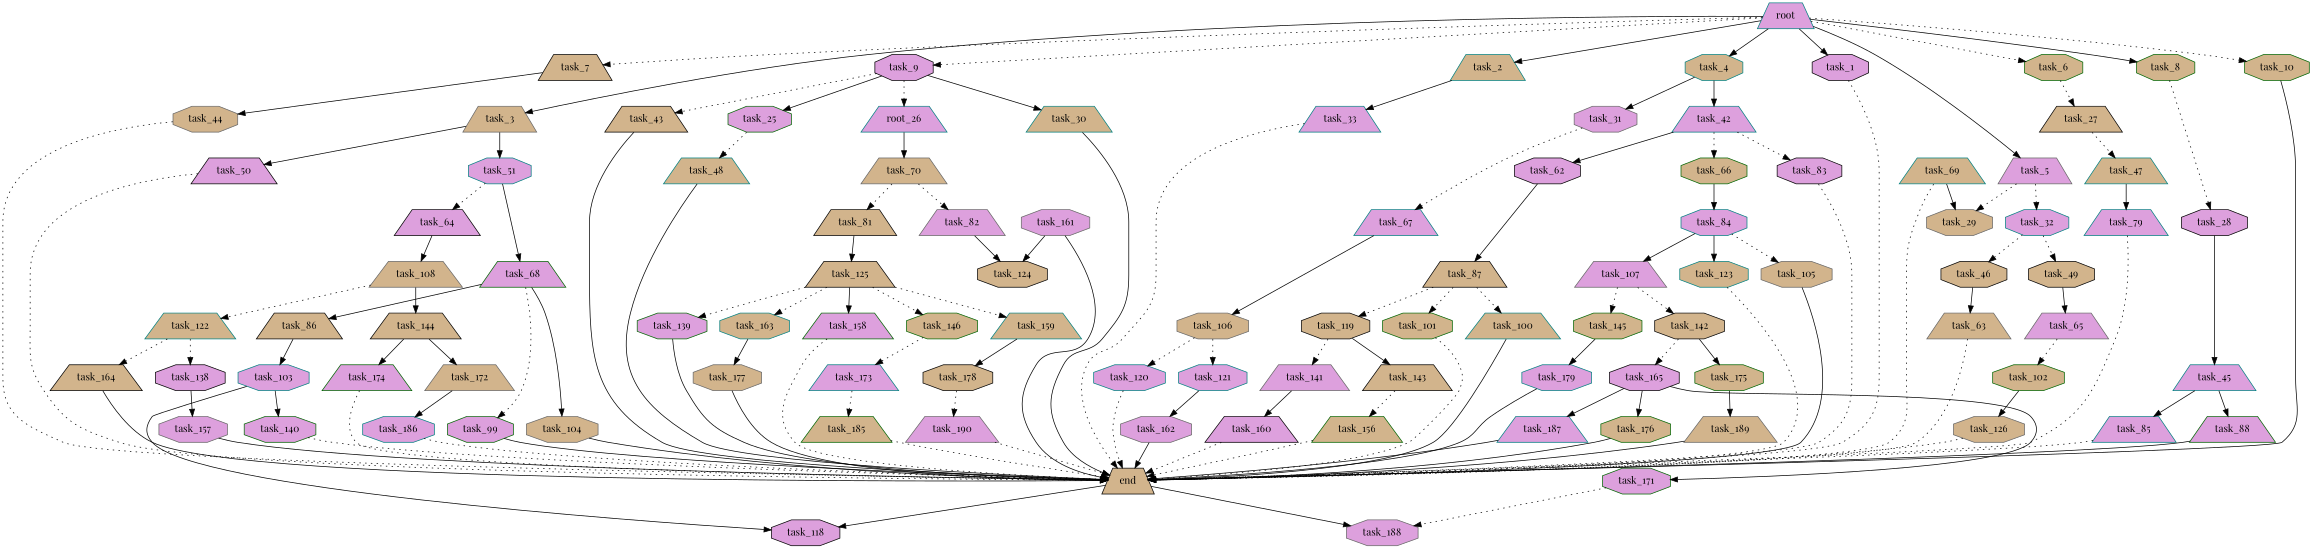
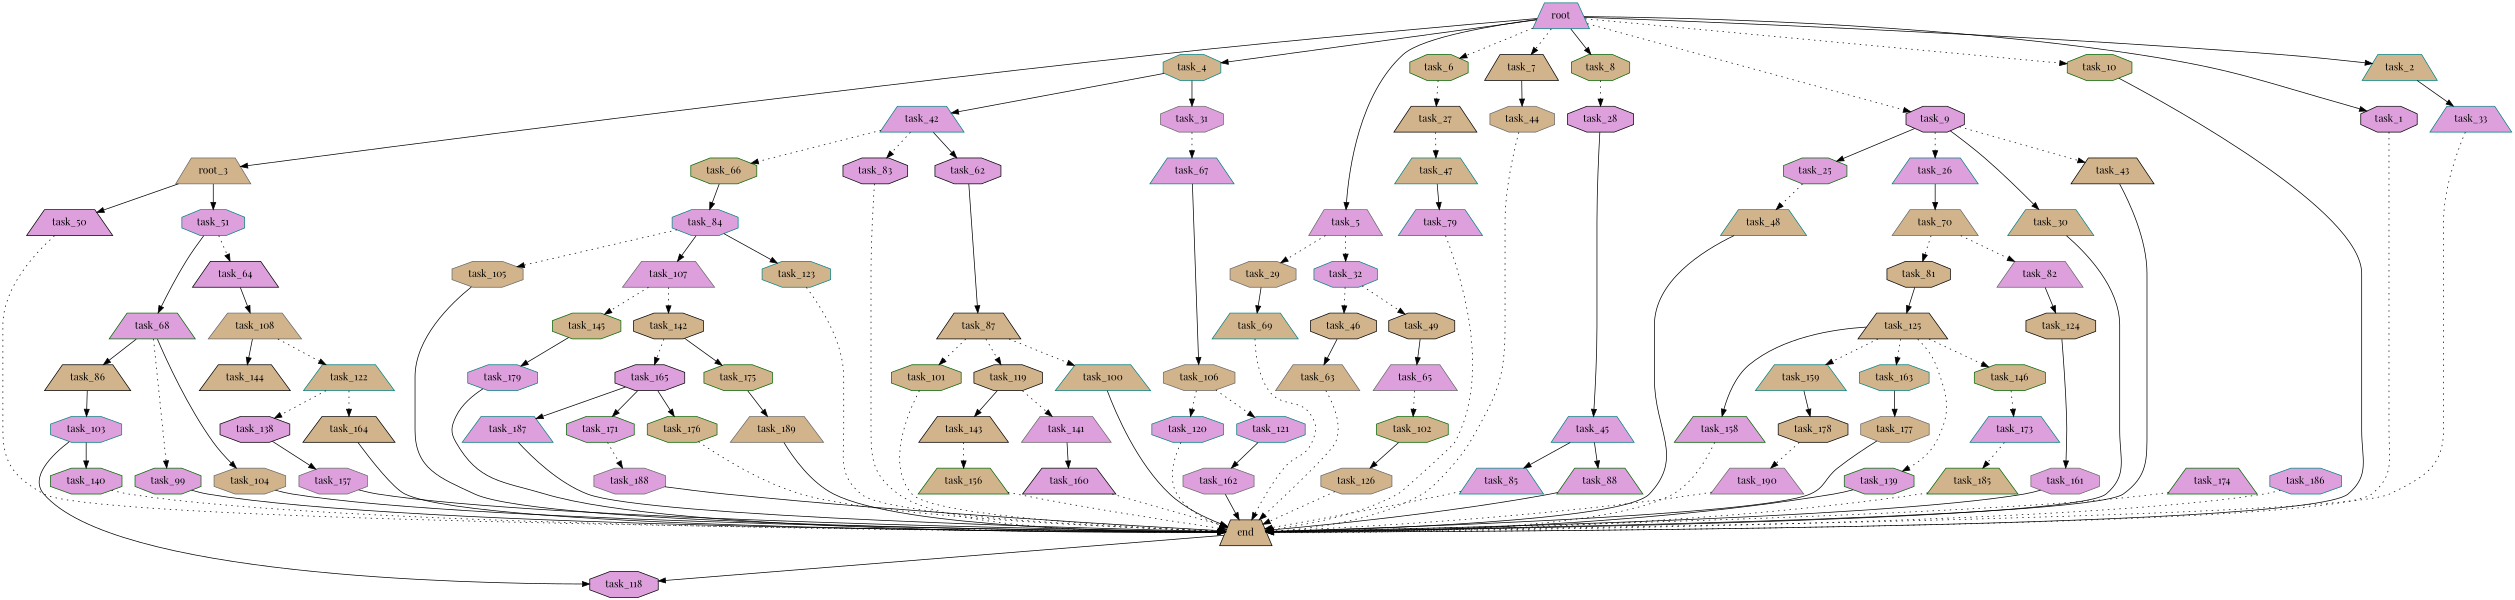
node "task_3": label "task_3" -> "root_3"
node "root_26": label "root_26" -> "task_26"
edge "task_69" -> "task_29": reversed
node "task_81": shape trapezium -> octagon
edge "task_161" -> "task_124": reversed
edge "task_144" -> "task_174": removed
node "task_172": removed
edge "task_176" -> "end": style solid -> dotted
edge "end" -> "task_188": reversed
